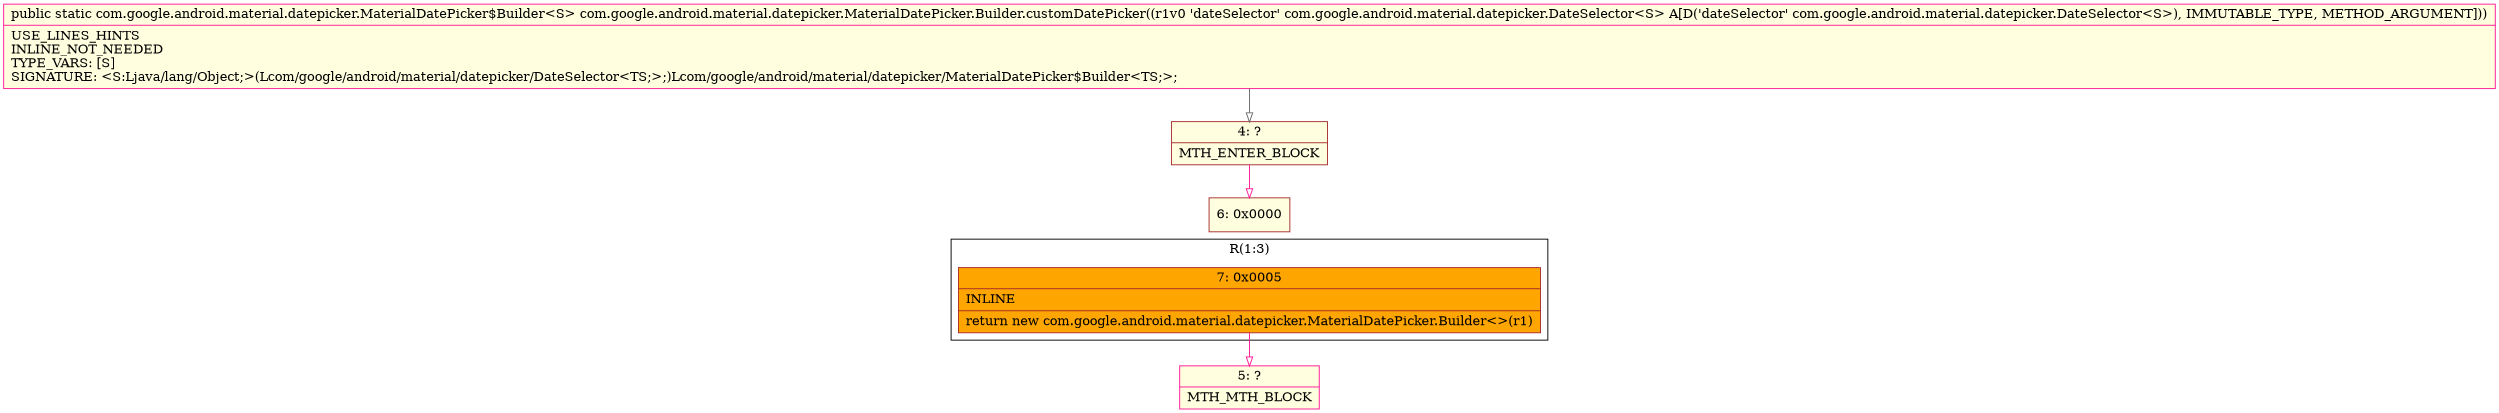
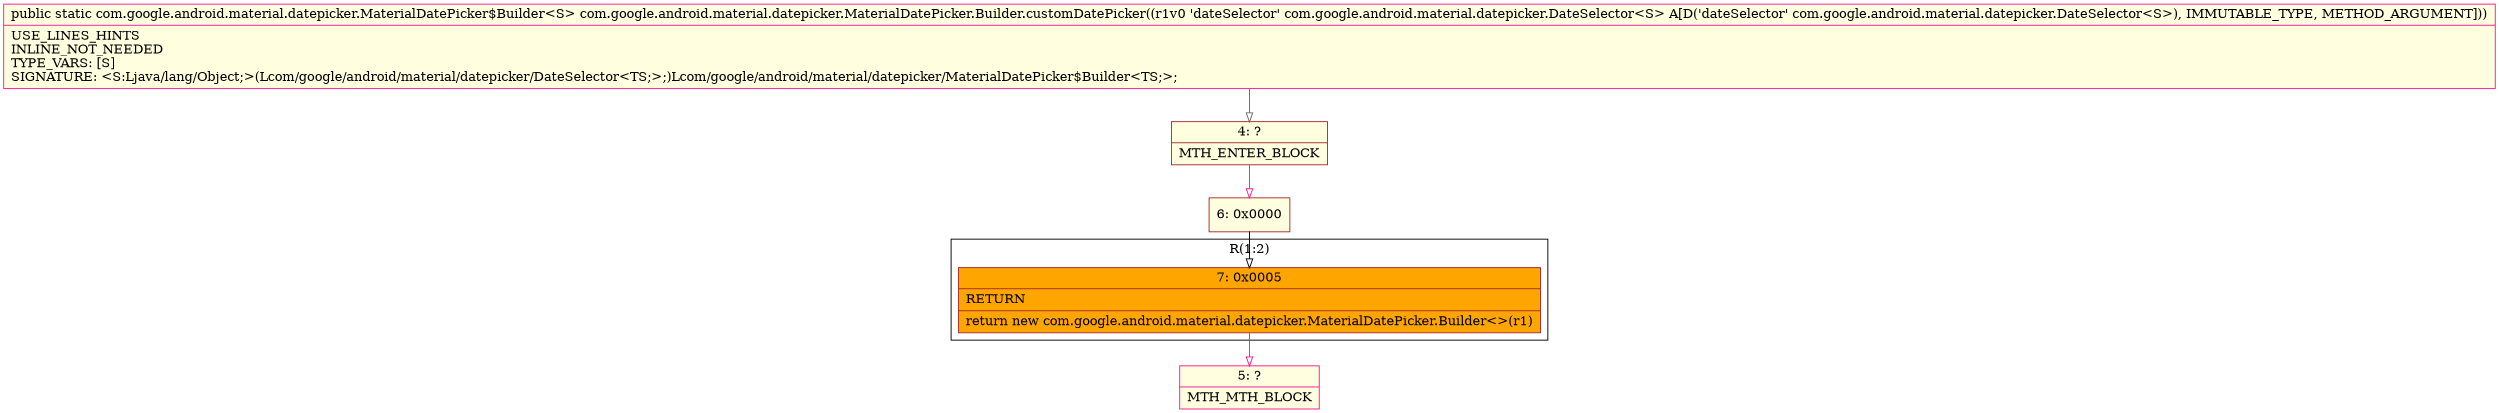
edge "6: 0x0000" -> "7: 0x0005": added
cluster "R(1:3)": label "R(1:3)" -> "R(1:2)"
node "7: 0x0005": text "INLINE" -> "RETURN"
